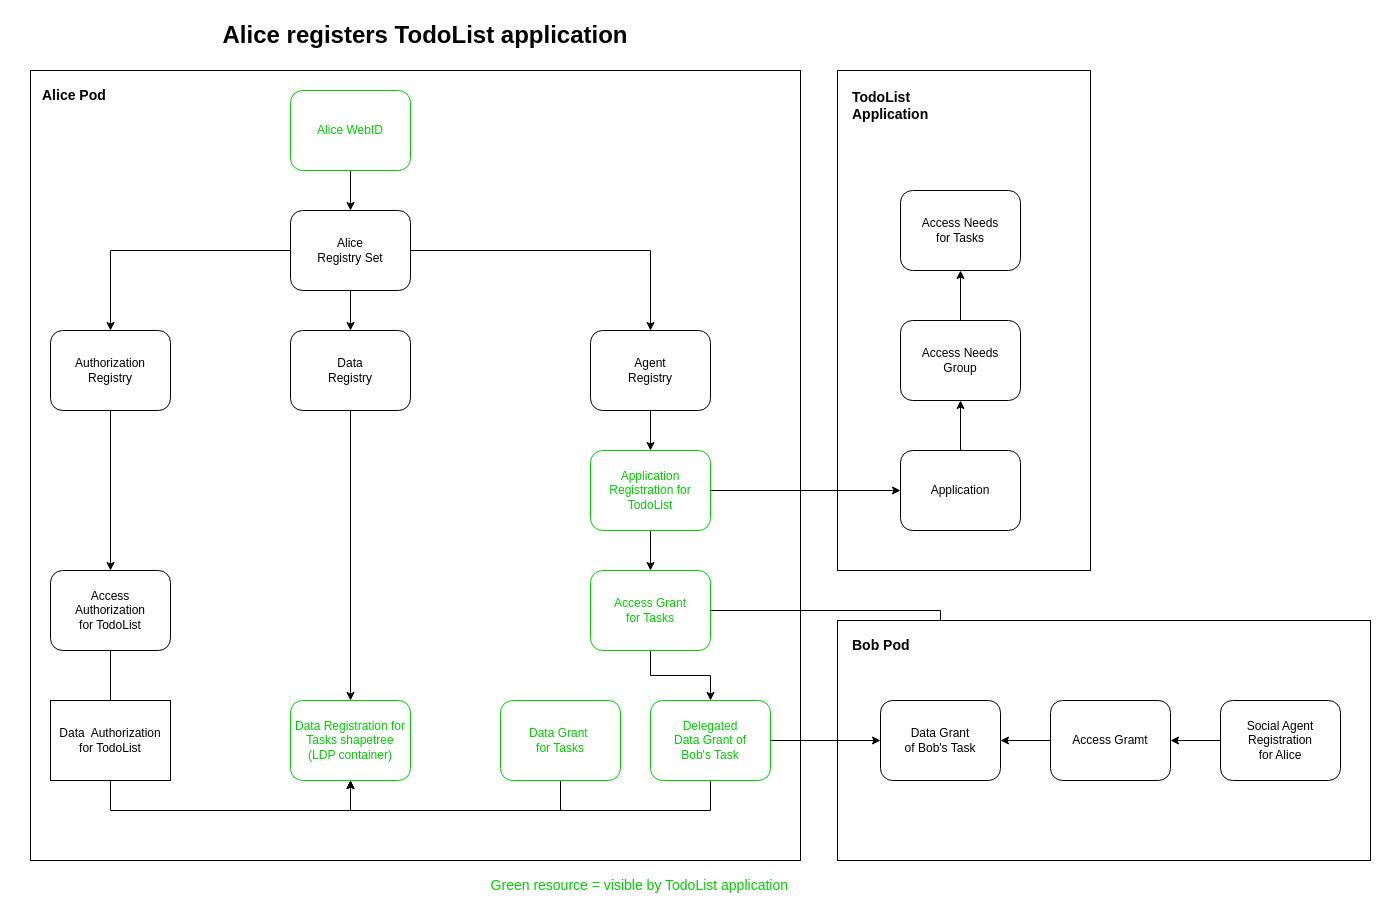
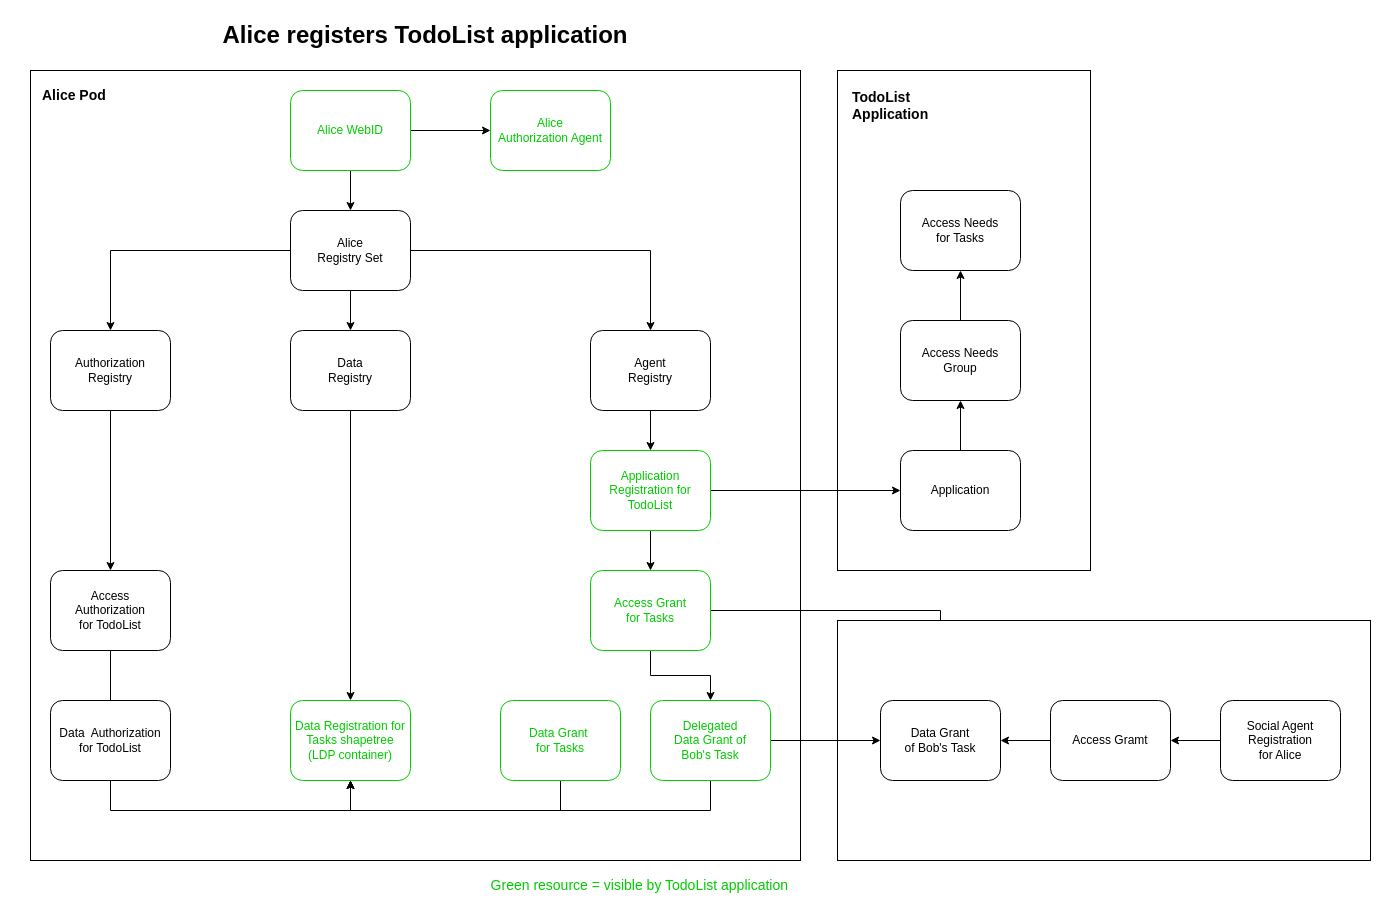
edge "Alice WebID" -> "Alice Authorization Agent": added
node "Alice Authorization Agent": added
node "Bob Pod": removed
node "Data Authorization for TodoList": shape rectangle -> rounded rectangle
